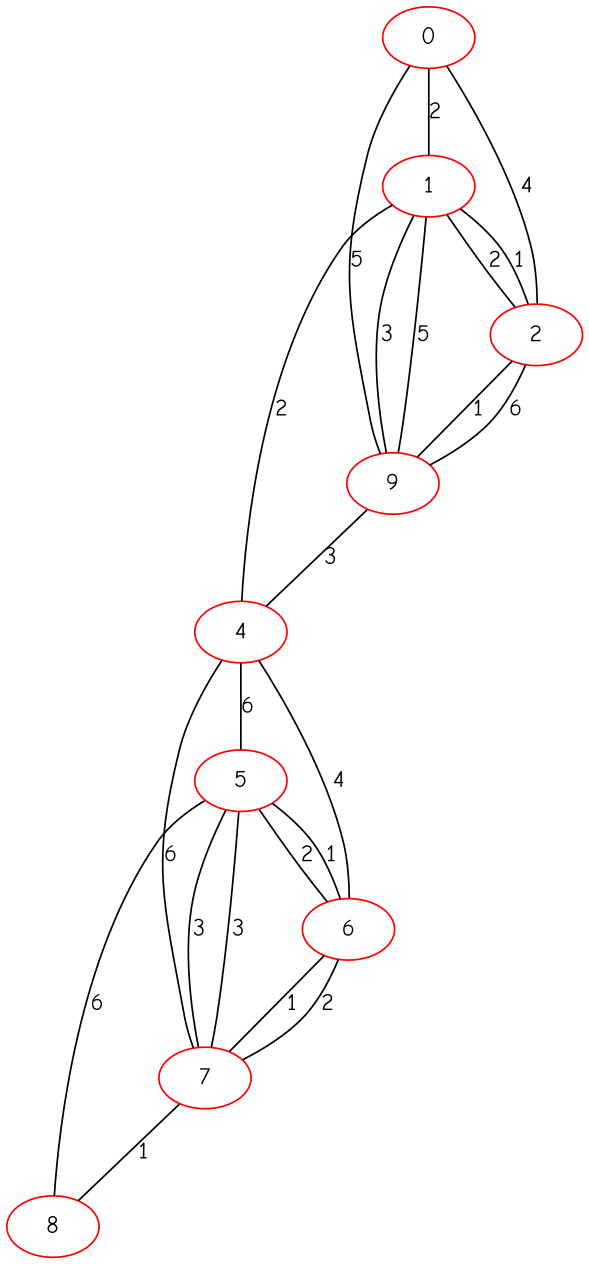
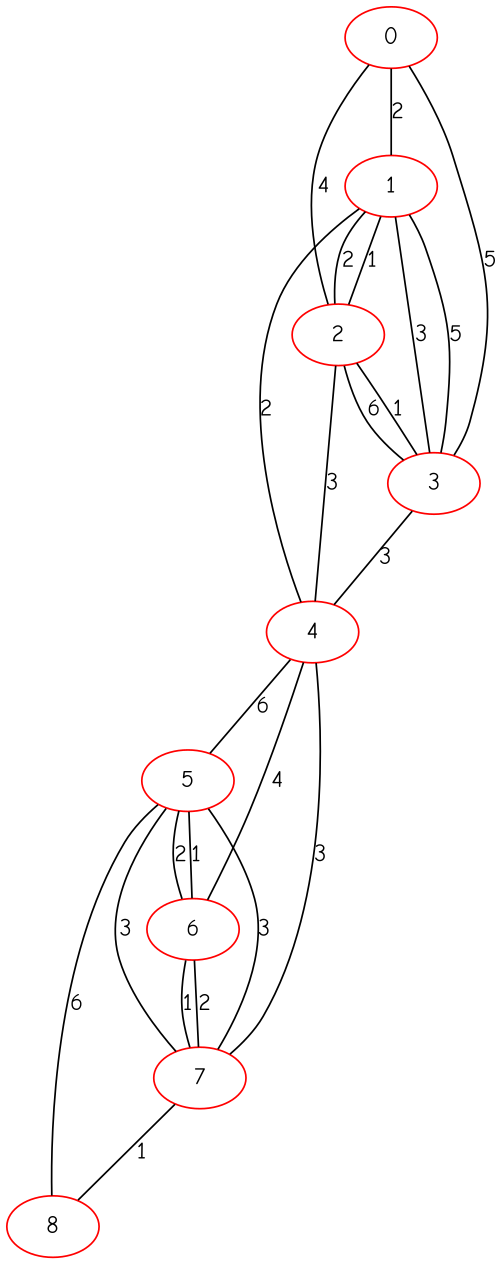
node "9": label "9" -> "3"
edge "2" -- "4": added, label "3"
edge "4" -- "7": label "6" -> "3"
